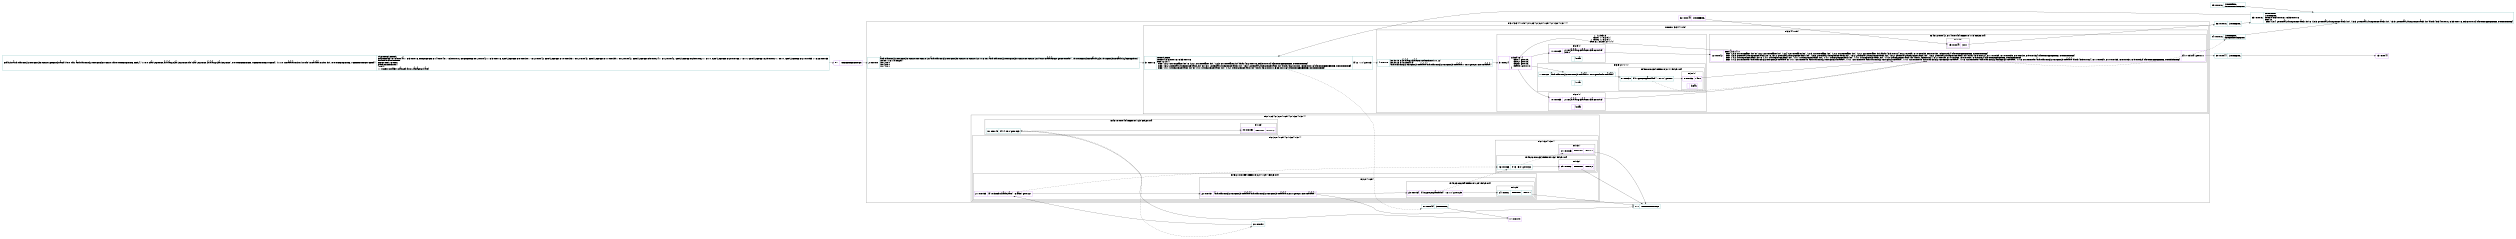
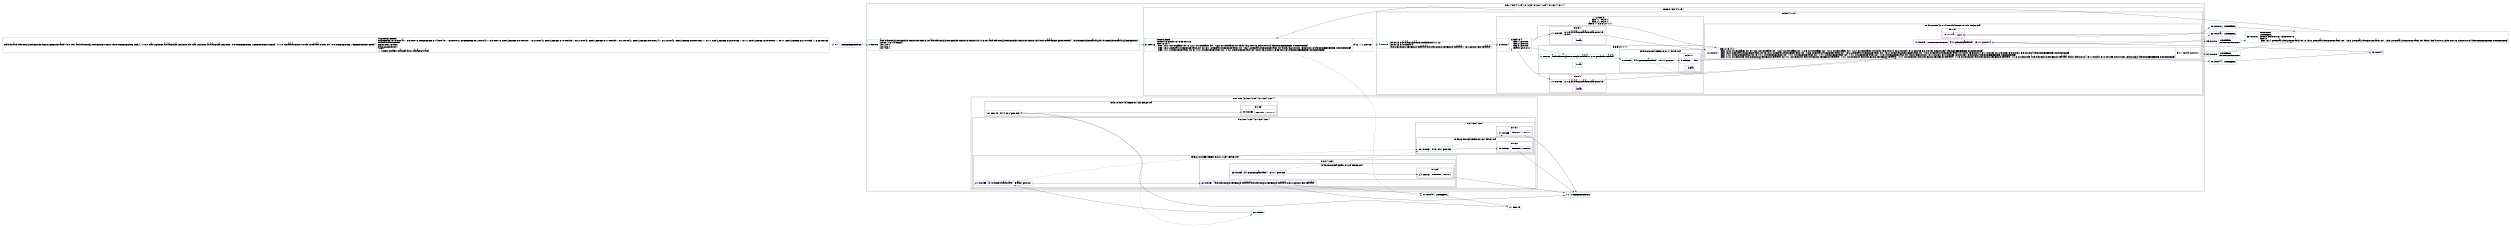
node "14: 0x0048": added
edge "22: 0x0057" -> "23: 0x005f": now "22: 0x0057" -> "31: 0x004d"
